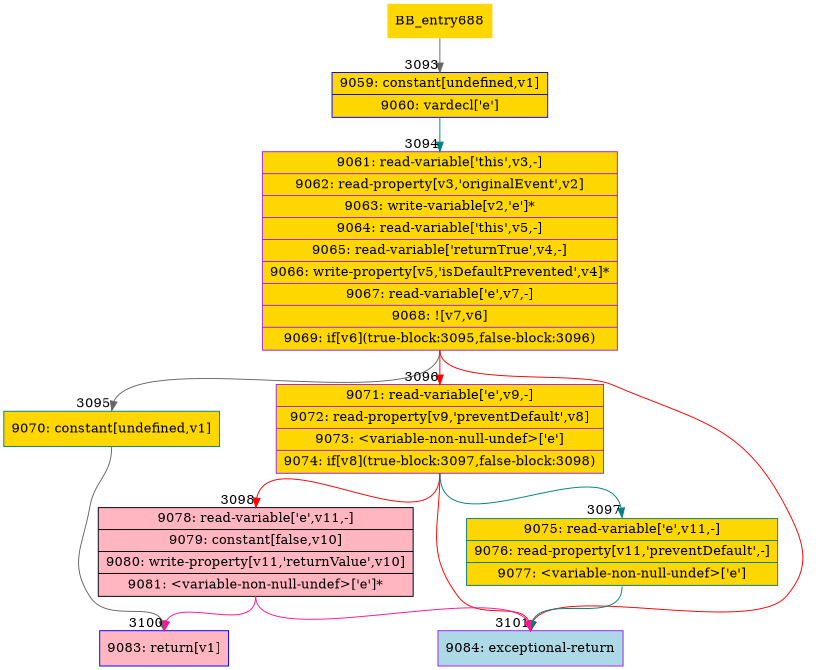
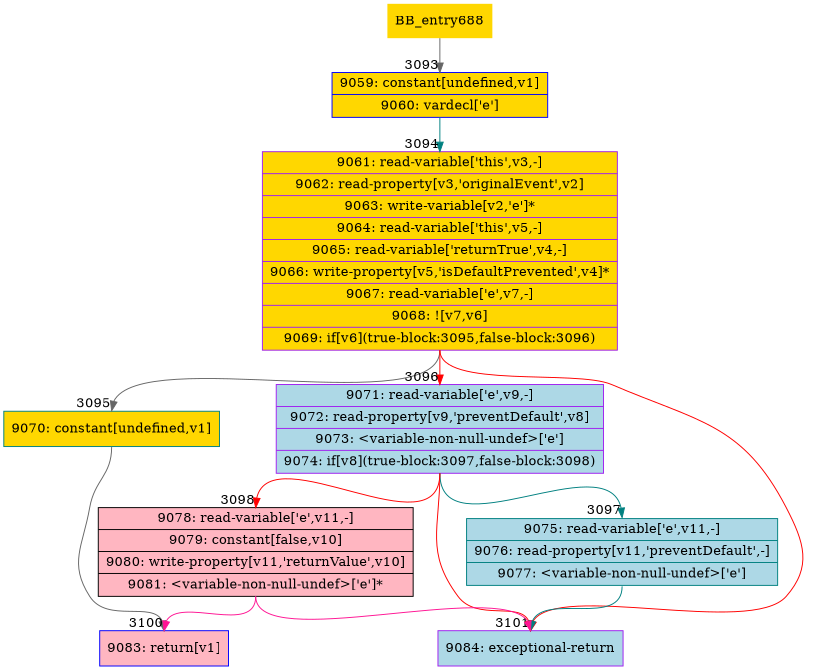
node "9071: read-variable['e',v9,-]": fillcolor gold -> lightblue
node "9075: read-variable['e',v11,-]": fillcolor gold -> lightblue
